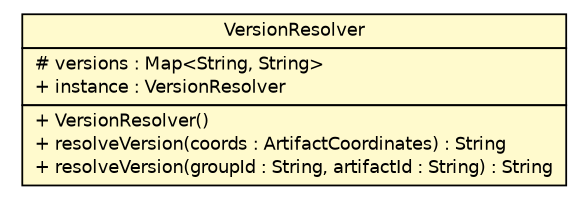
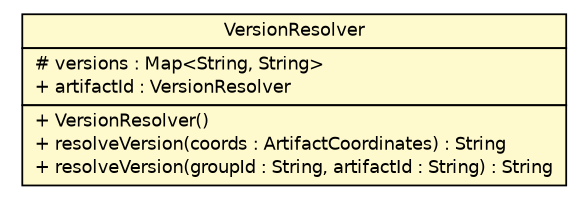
node "VersionResolver": text "+ instance : VersionResolver" -> "+ artifactId : VersionResolver"
